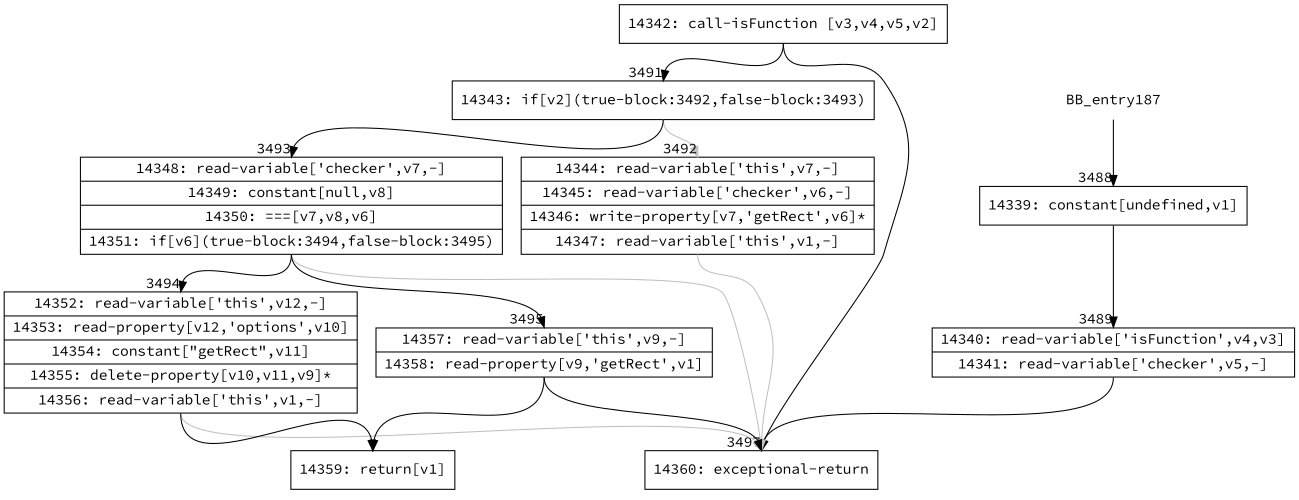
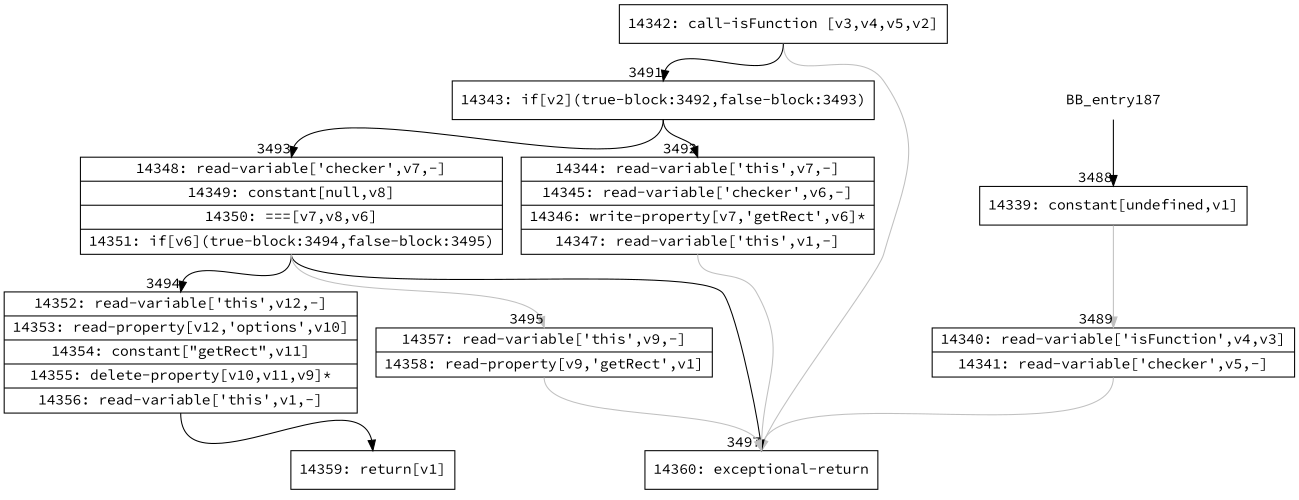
edge "14343: if[v2](true-block:3492,false-block:3493)" -> "14344: read-variable['this',v7,-]": color gray -> black
edge "14342: call-isFunction [v3,v4,v5,v2]" -> "14360: exceptional-return": color black -> gray
edge "14339: constant[undefined,v1]" -> "14340: read-variable['isFunction',v4,v3]": color black -> gray
edge "14348: read-variable['checker',v7,-]" -> "14360: exceptional-return": color gray -> black
edge "14348: read-variable['checker',v7,-]" -> "14357: read-variable['this',v9,-]": color black -> gray
edge "14357: read-variable['this',v9,-]" -> "14359: return[v1]": removed
edge "14357: read-variable['this',v9,-]" -> "14360: exceptional-return": color black -> gray
edge "14340: read-variable['isFunction',v4,v3]" -> "14360: exceptional-return": color black -> gray
edge "14352: read-variable['this',v12,-]" -> "14360: exceptional-return": removed
